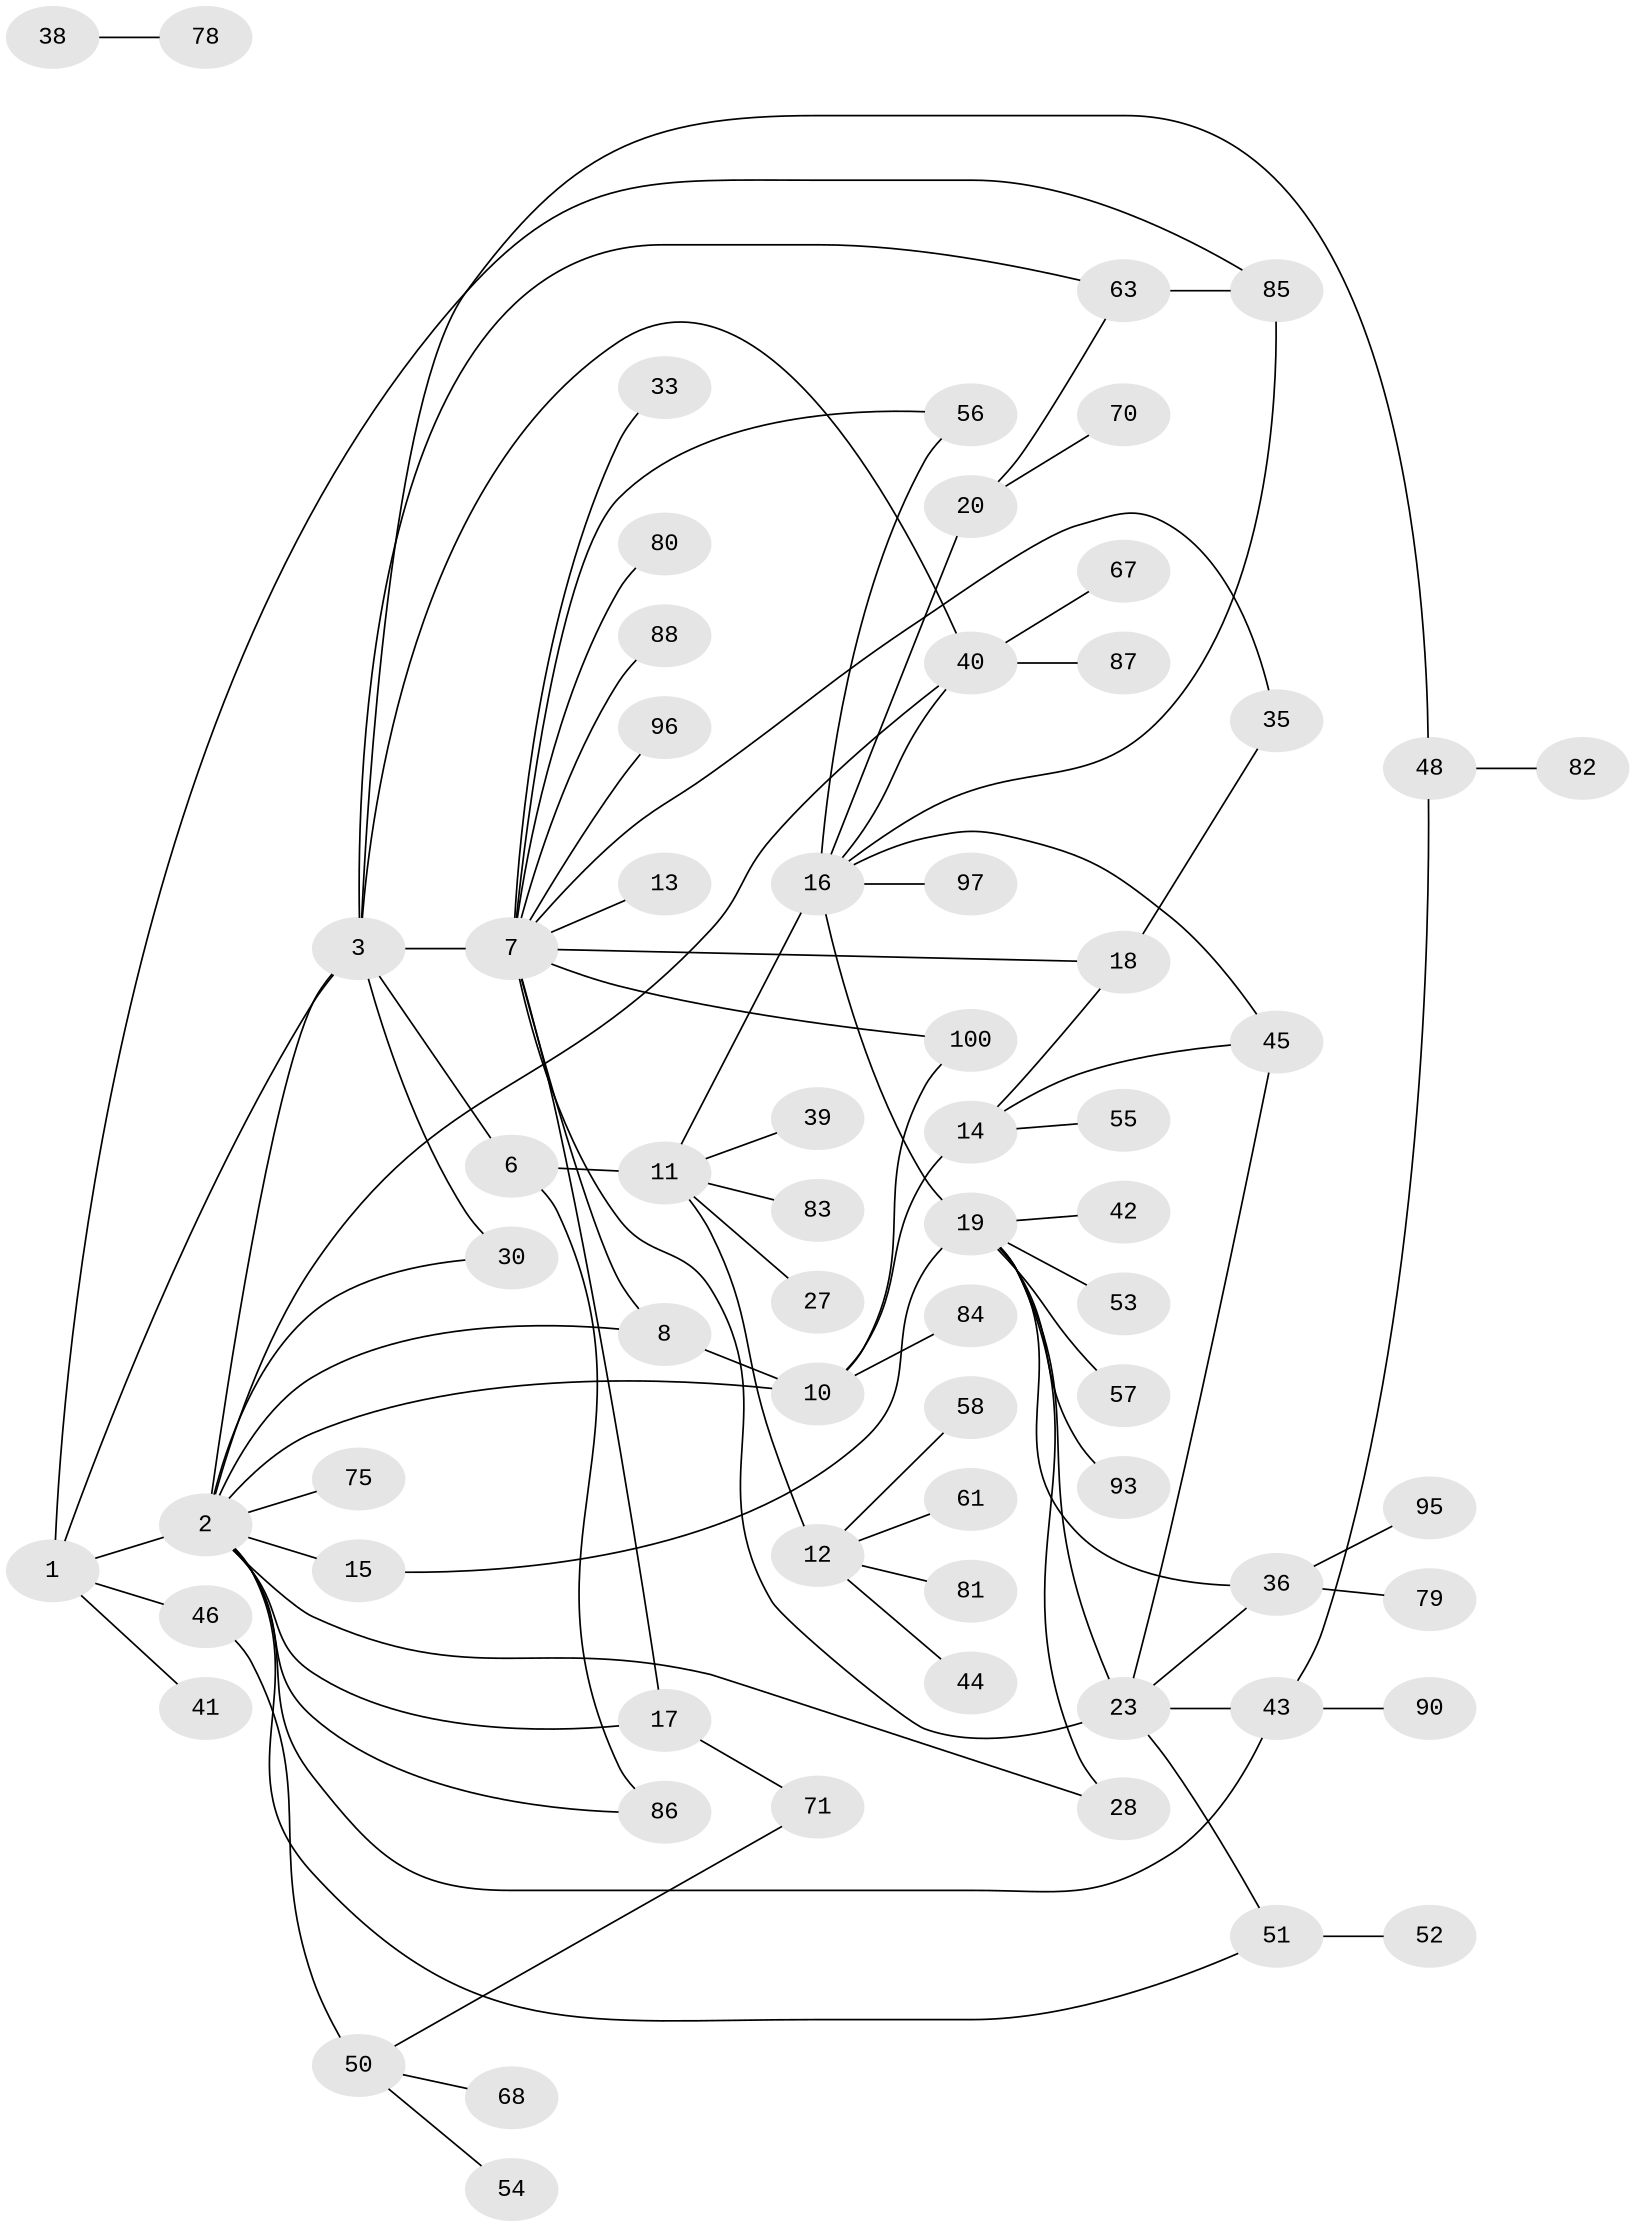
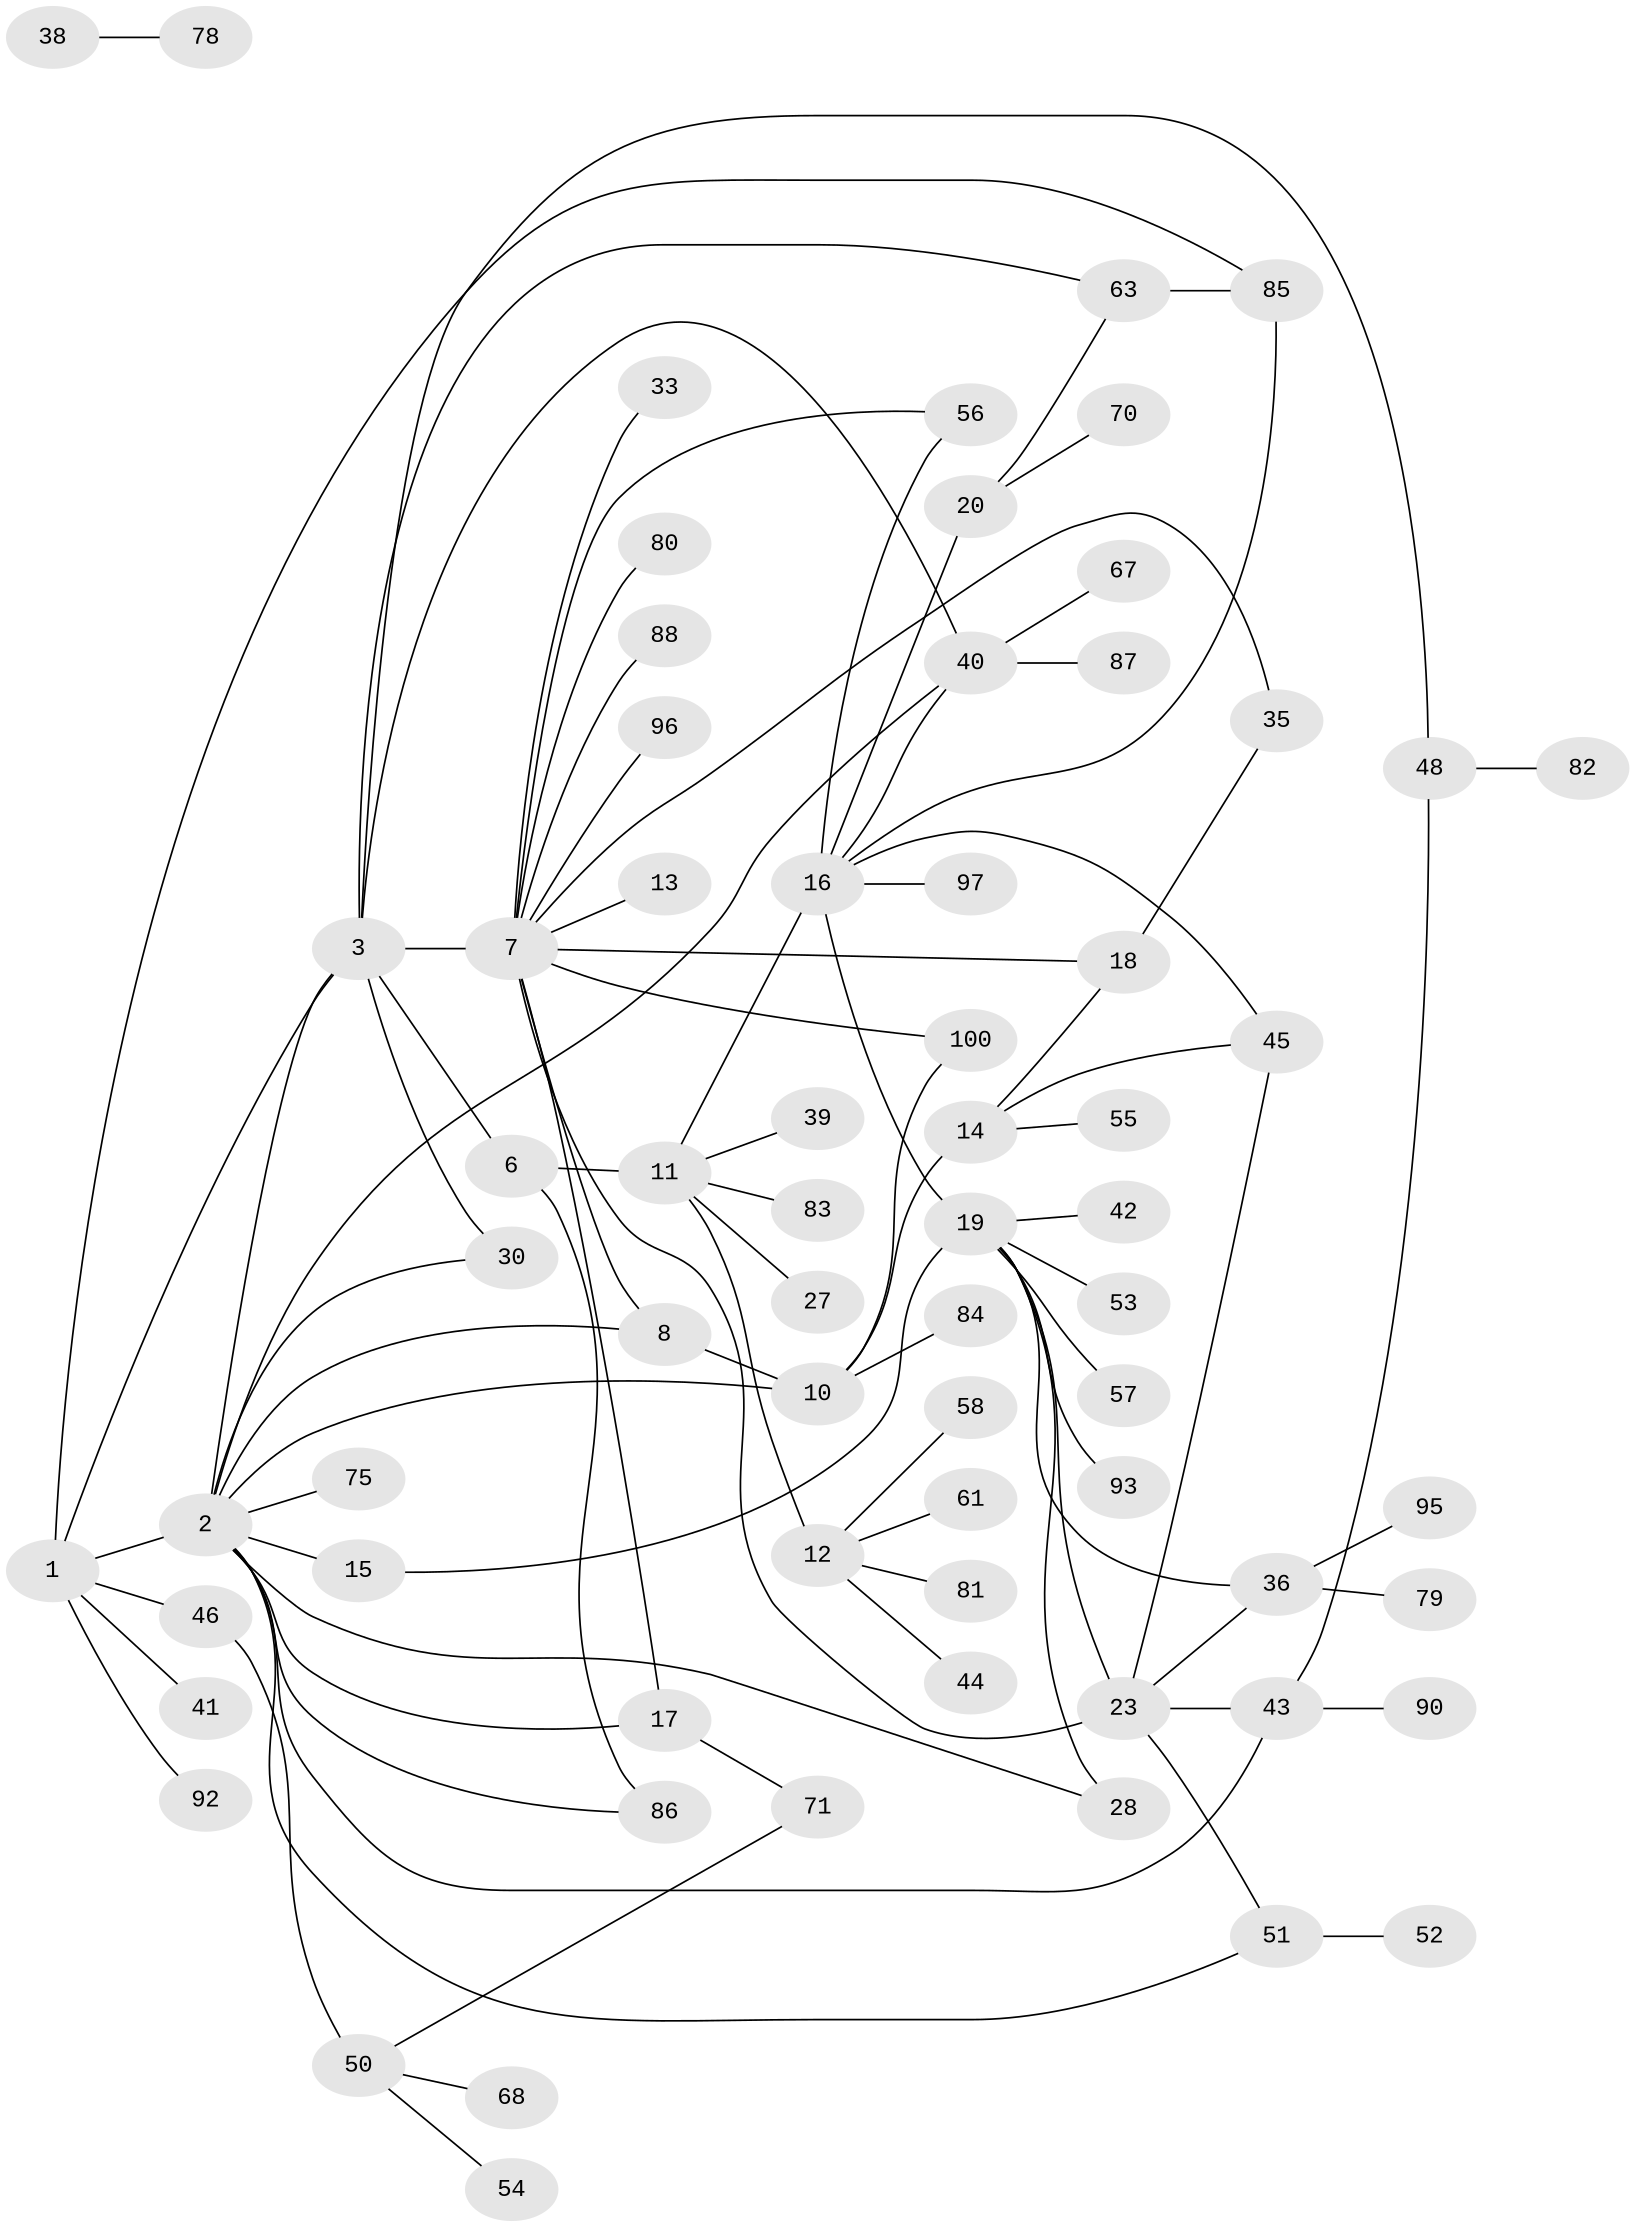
node "92": added
